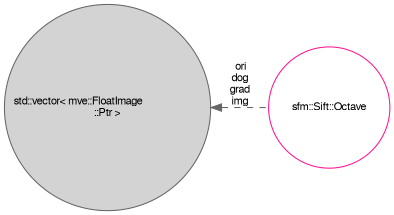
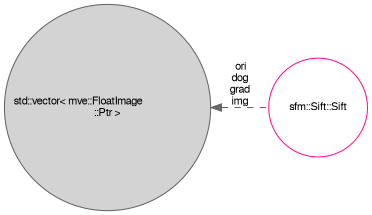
node "sfm::Sift::Octave": label "sfm::Sift::Octave" -> "sfm::Sift::Sift"
